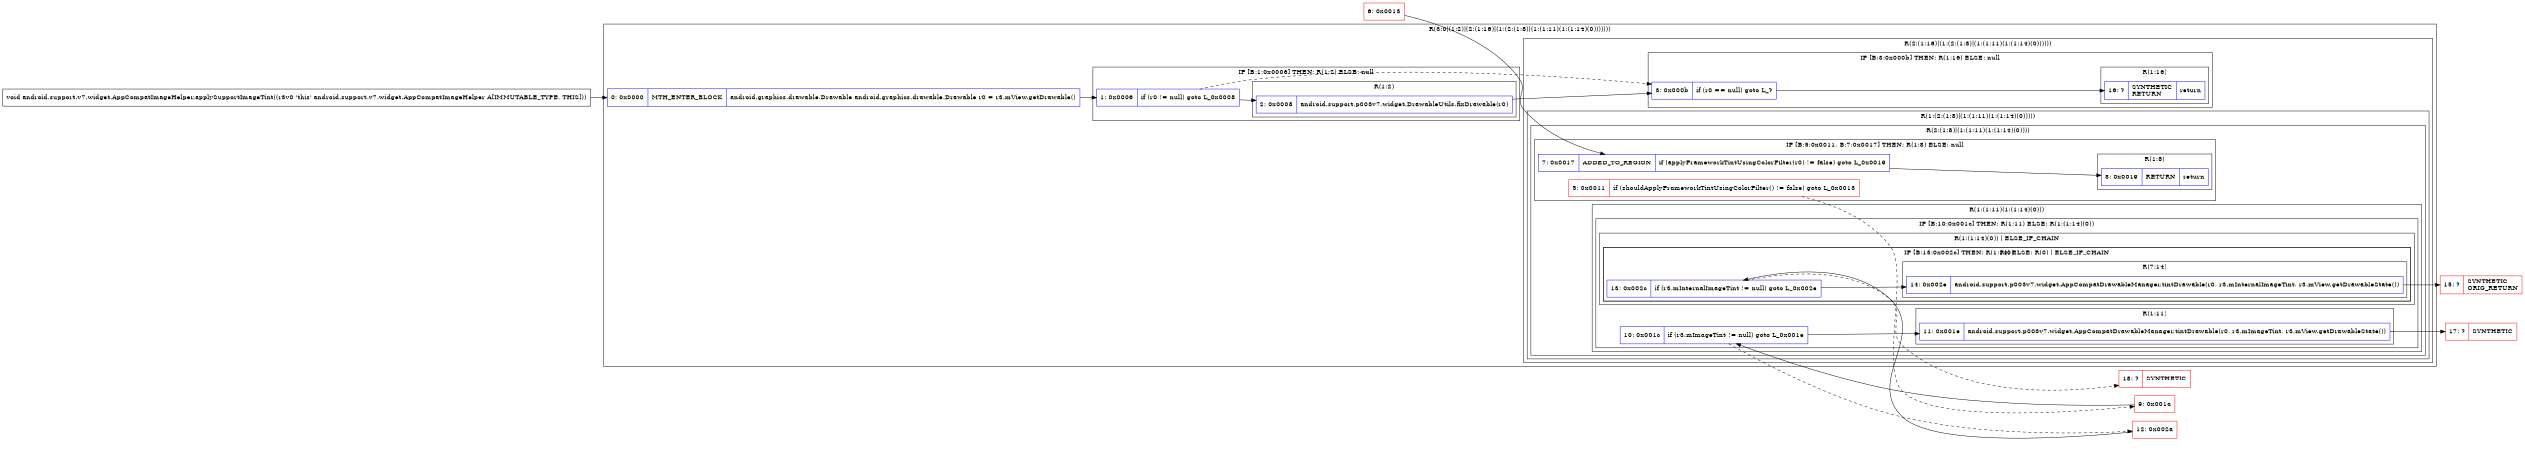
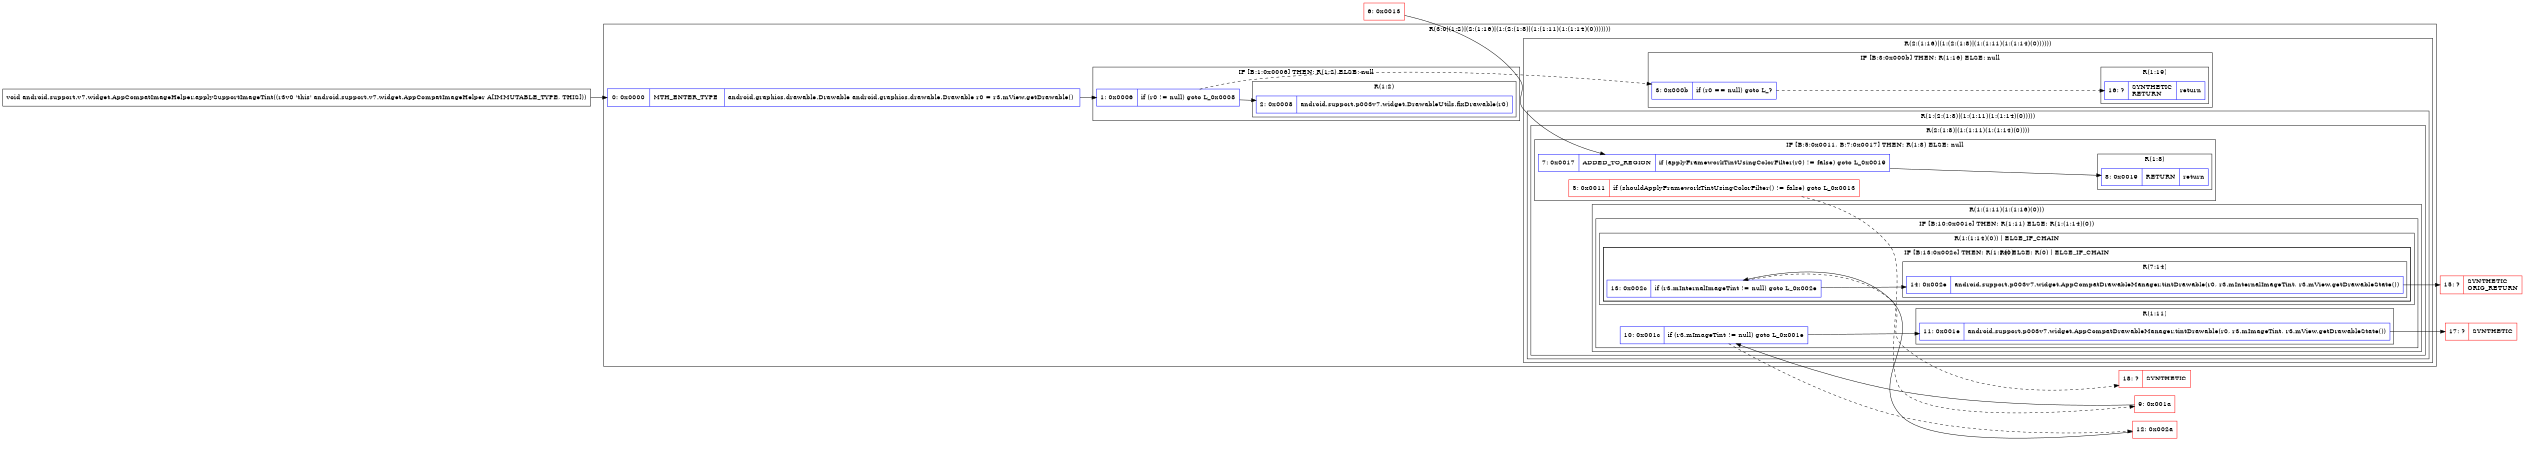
cluster "R(1:16)": label "R(1:16)" -> "R(1:19)"
edge "3: 0x000b" -> "16: ?": style solid -> dashed
edge "2: 0x0008" -> "3: 0x000b": removed
node "0: 0x0000": text "MTH_ENTER_BLOCK" -> "MTH_ENTER_TYPE"
cluster "R(1:(1:11)(1:(1:14)(0)))": label "R(1:(1:11)(1:(1:14)(0)))" -> "R(1:(1:11)(1:(1:16)(0)))"
